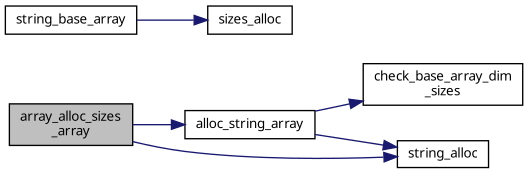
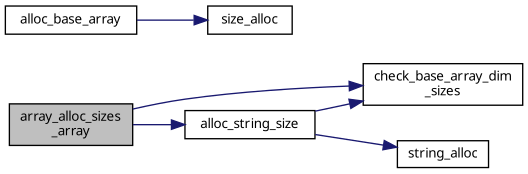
node "string_base_array": label "string_base_array" -> "alloc_base_array"
node "sizes_alloc": label "sizes_alloc" -> "size_alloc"
node "alloc_string_array": label "alloc_string_array" -> "alloc_string_size"
edge "array_alloc_sizes _array" -> "string_alloc": now "array_alloc_sizes _array" -> "check_base_array_dim _sizes"
